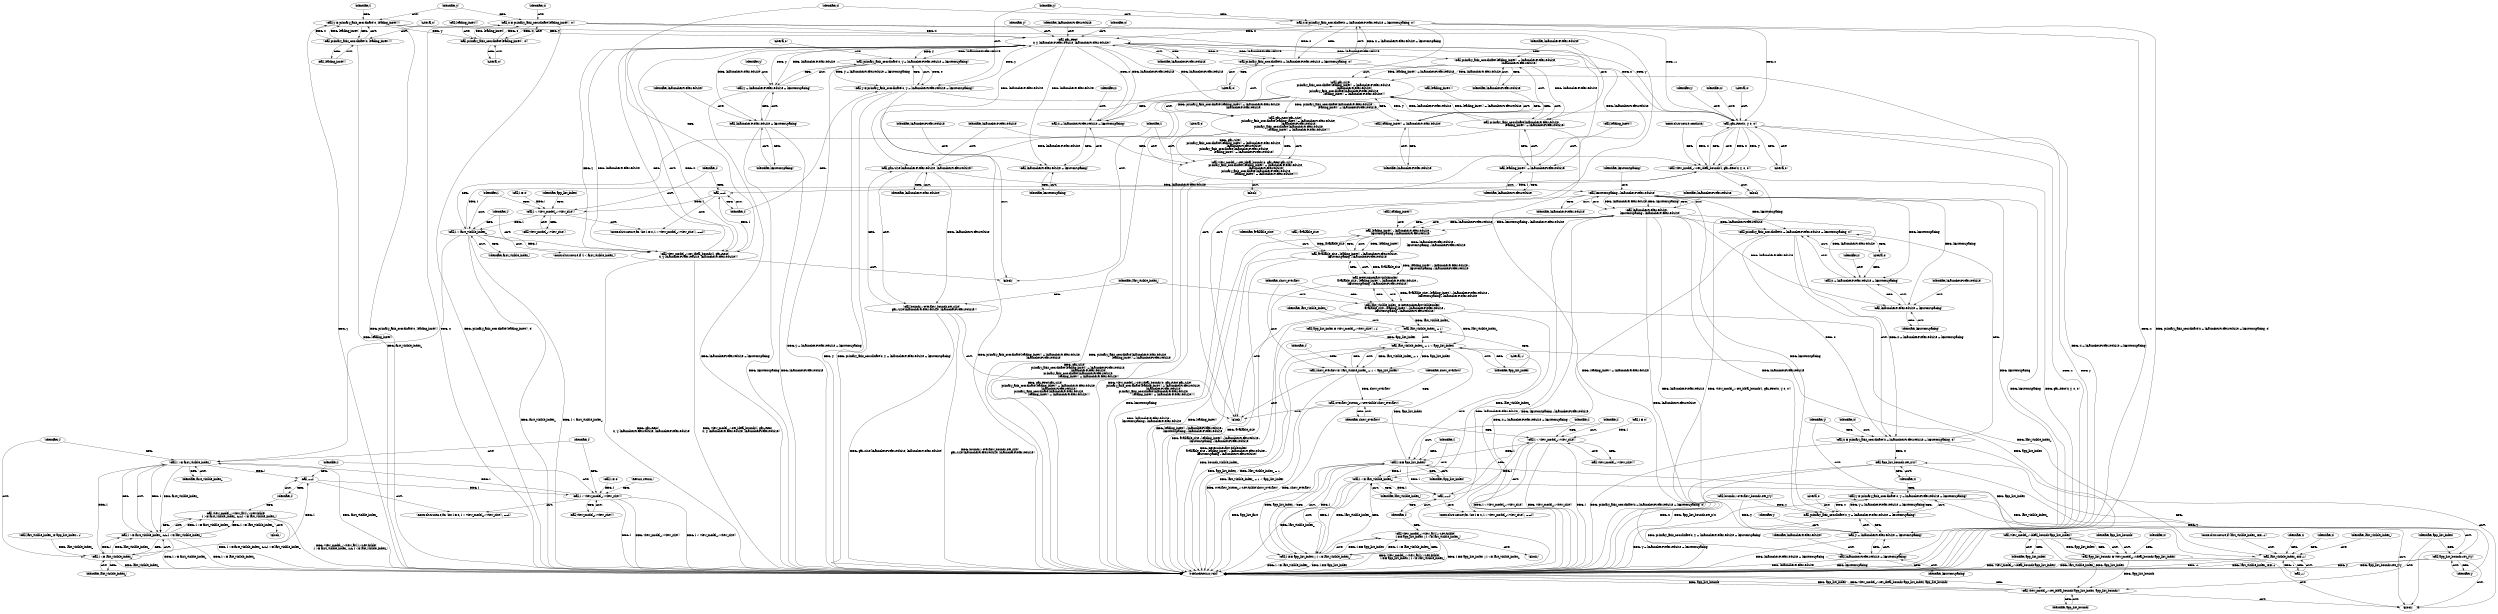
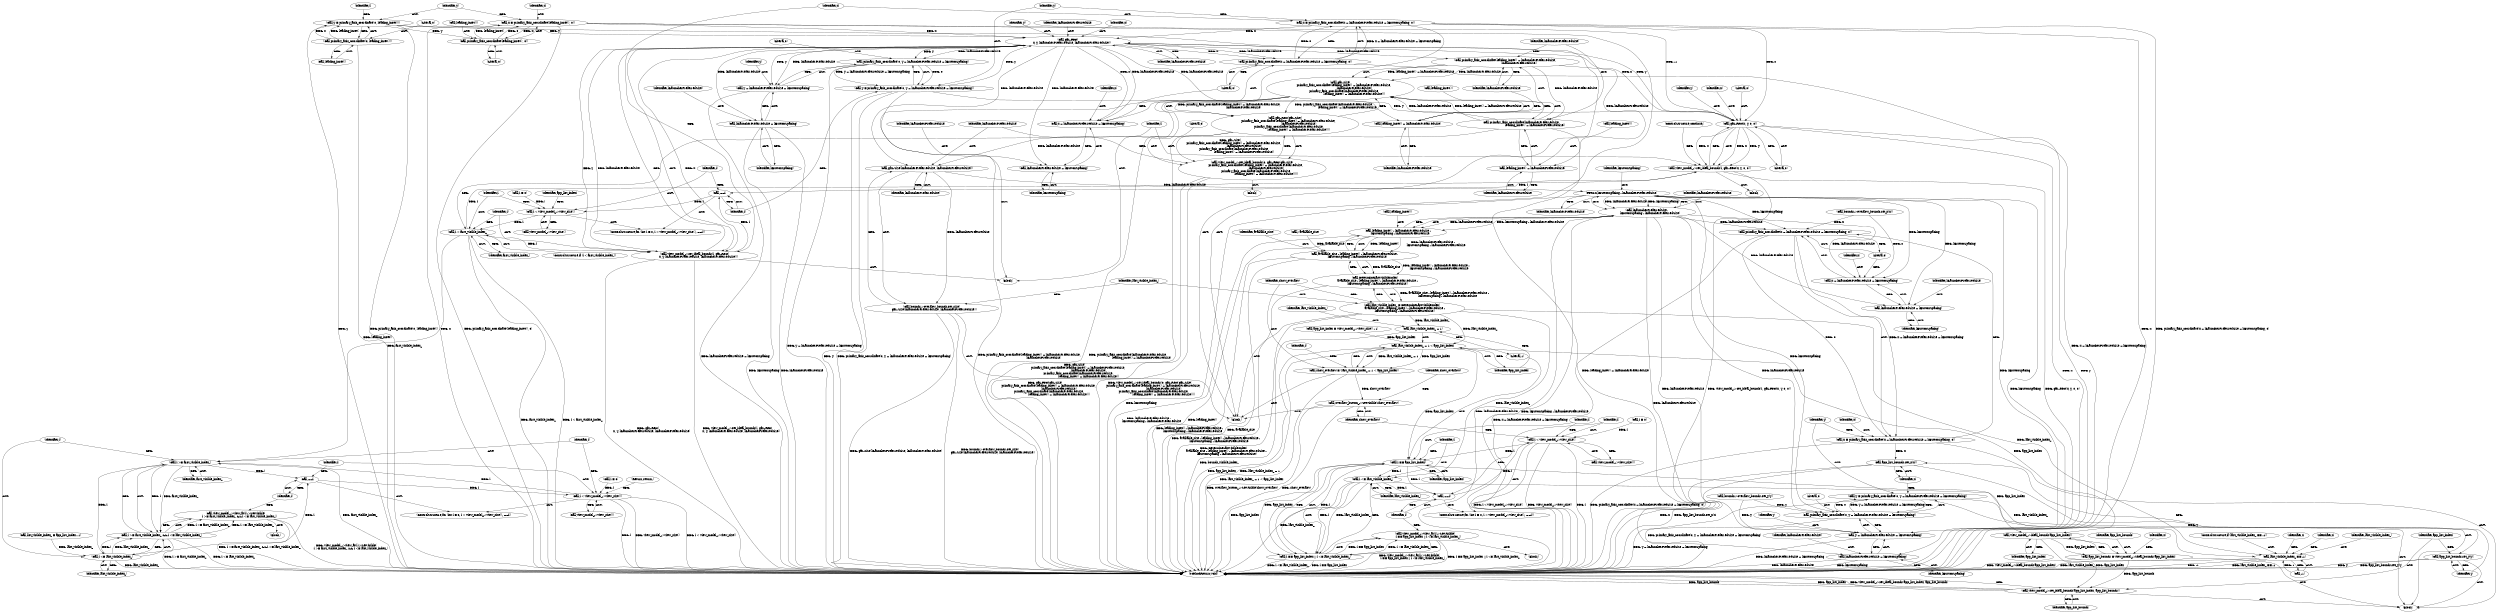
node "(Call,kButtonSpacing - kLauncherPreferredSize)": label "(Call,kButtonSpacing - kLauncherPreferredSize)" -> "(Return,kButtonSpacing - kLauncherPreferredSize)"
node "(Call,bounds->overflow_bounds.set_x(x))": added
edge "(Call,i < first_visible_index_)" -> "(ControlStructure,if (i < first_visible_index_))": reversed
edge "(Call,last_visible_index_ + 1)" -> "(Literal,1)": added, label "CFG:"
edge "(Call,i == app_list_index)" -> "(Call,last_visible_index_ + 1 < app_list_index)": reversed
edge "(Call,i == app_list_index)" -> "(MethodReturn,void)": label "DDG: app_list_first" -> "DDG: app_list_index"
node "(Call,last_visible_index_ = app_list_index - 1)": label "(Call,last_visible_index_ = app_list_index - 1)" -> "(Call,list_visible_index_ = app_list_index - 1)"
